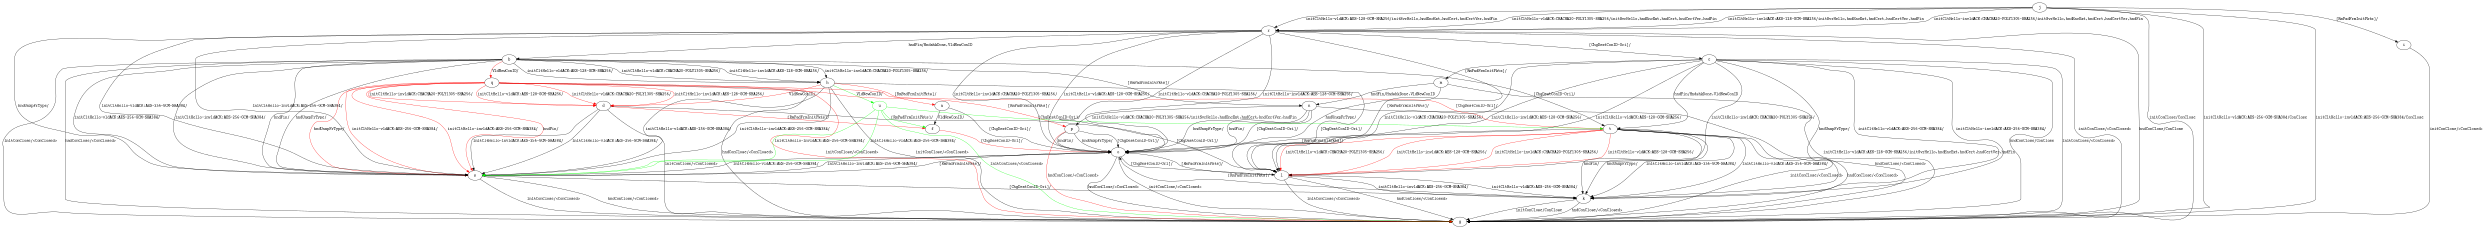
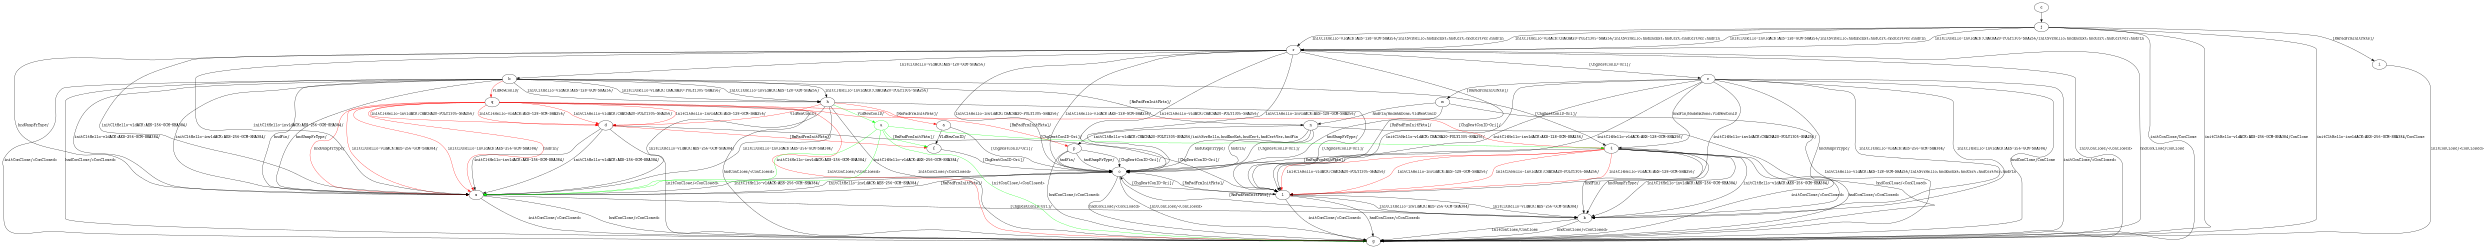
node "e": added
edge "r" -> "b": label "hndFin/HndshkDone,VldNewConID " -> "initCltHello-vldACK:AES-128-GCM-SHA256/ "
edge "f" -> "o": color red -> black
edge "p" -> "g": color red -> black
